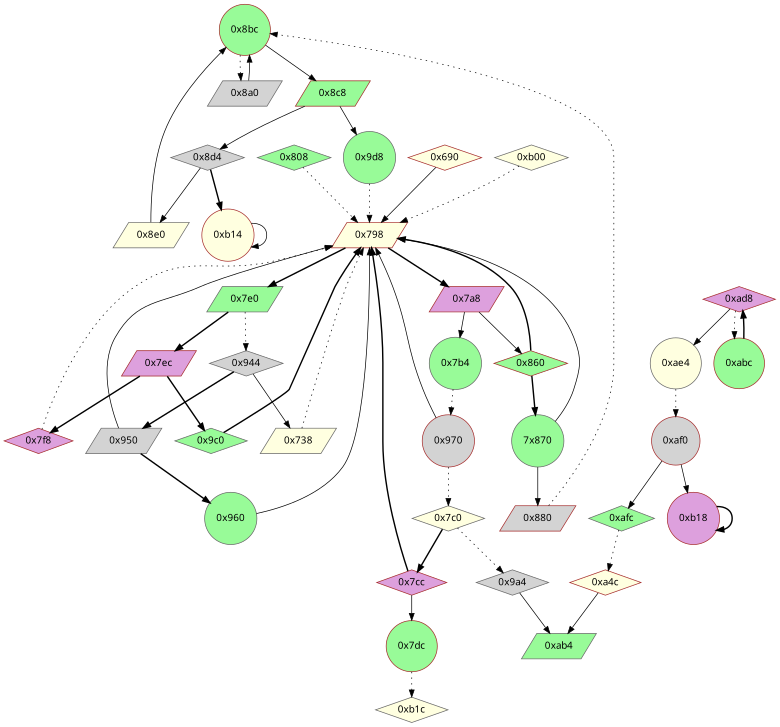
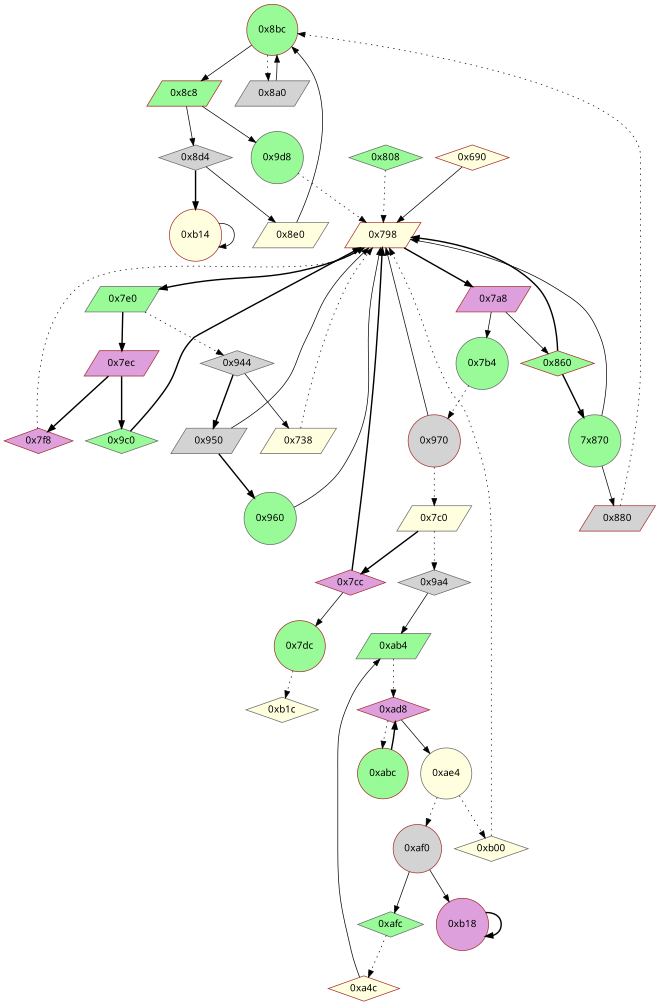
node "0x7c0": shape diamond -> parallelogram
edge "0xab4" -> "0xad8": added
edge "0xae4" -> "0xb00": added
